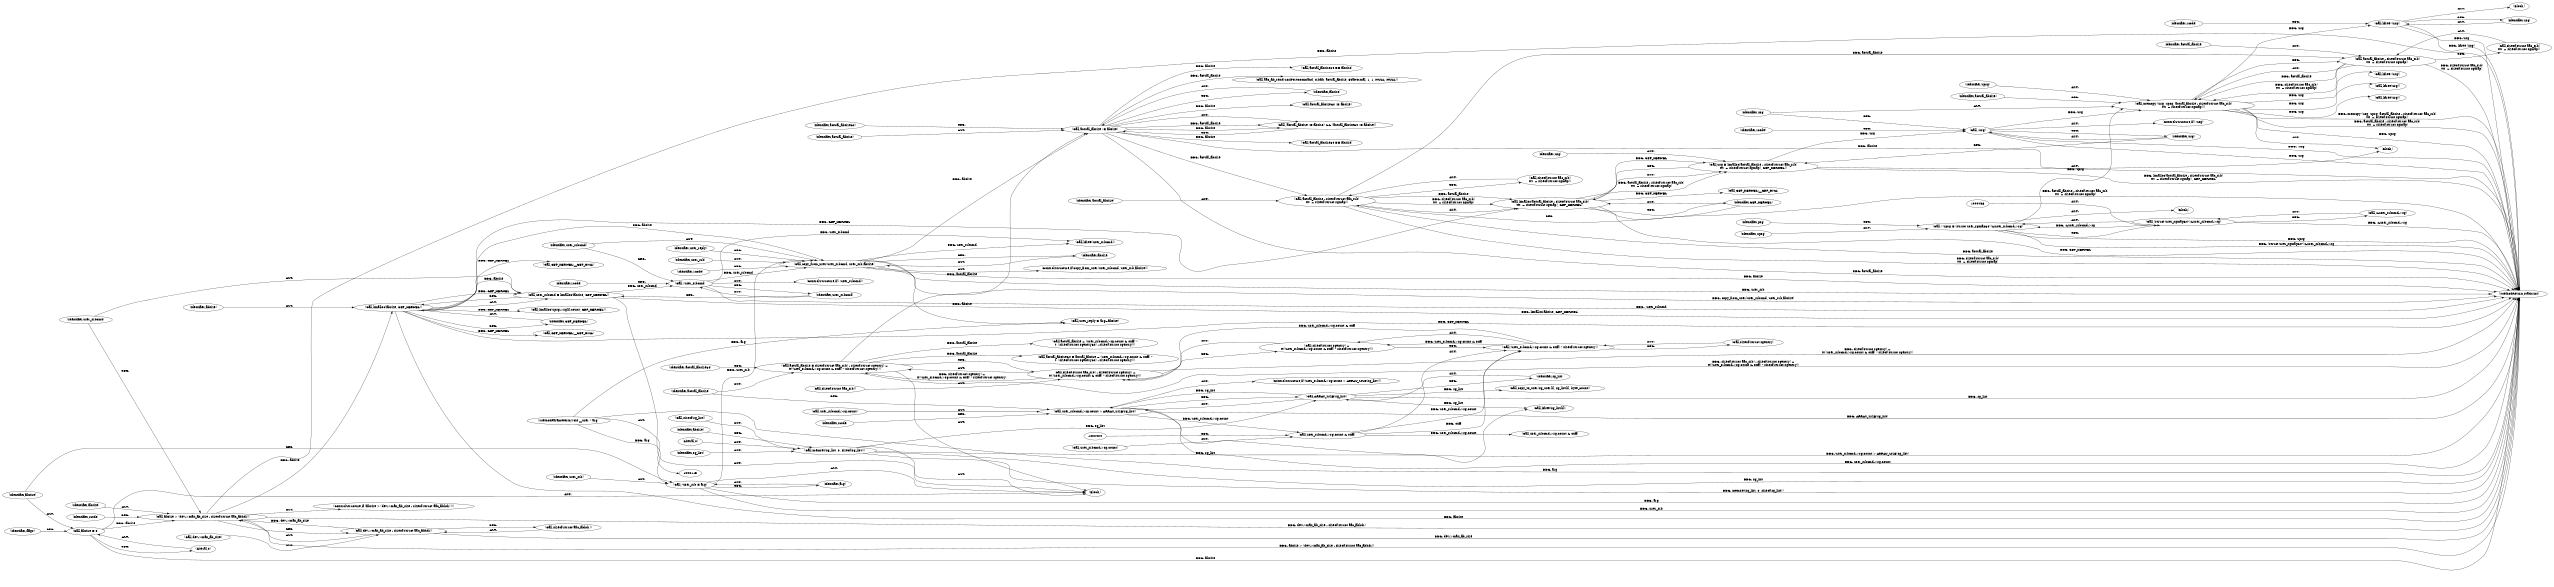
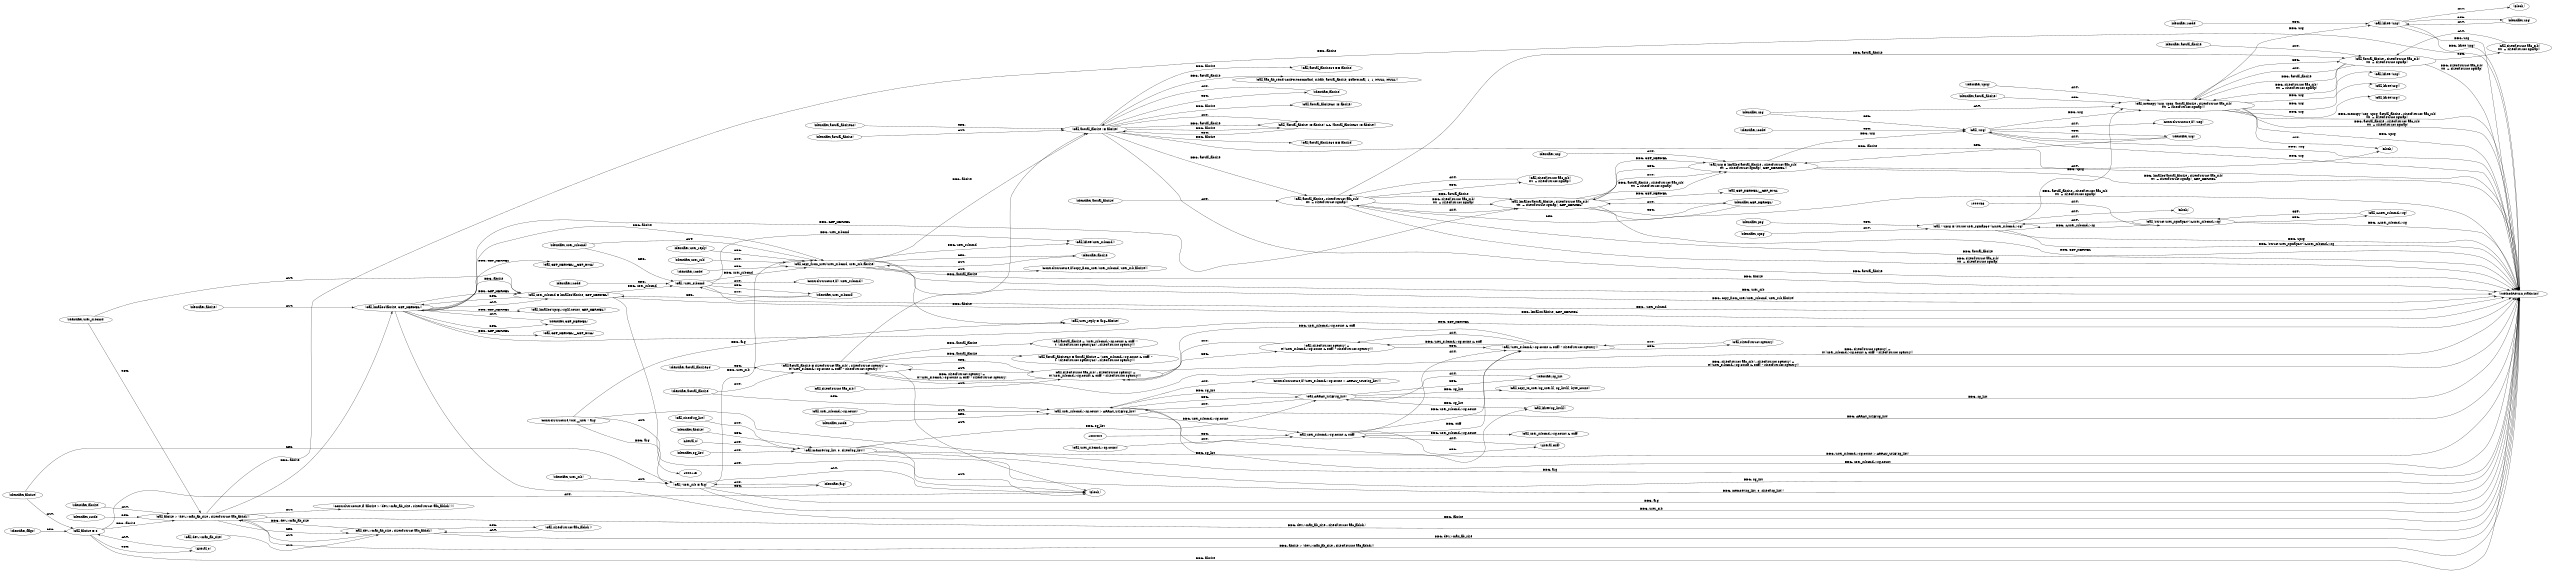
edge "(Call,&user_srbcmd->sg)" -> "(Call,(struct user_sgmap64*)&user_srbcmd->sg)": label "AST: " -> "GFP: "
edge "(Call,* upsg = (struct user_sgmap64*)&user_srbcmd->sg)" -> "(Call,(struct user_sgmap64*)&user_srbcmd->sg)": removed, label "CFG:"
node "(MethodParameterIn,void __user * arg)": label "(MethodParameterIn,void __user * arg)" -> "(ControlStructure,void __user * arg)"
node "(Literal,0xff)": added
